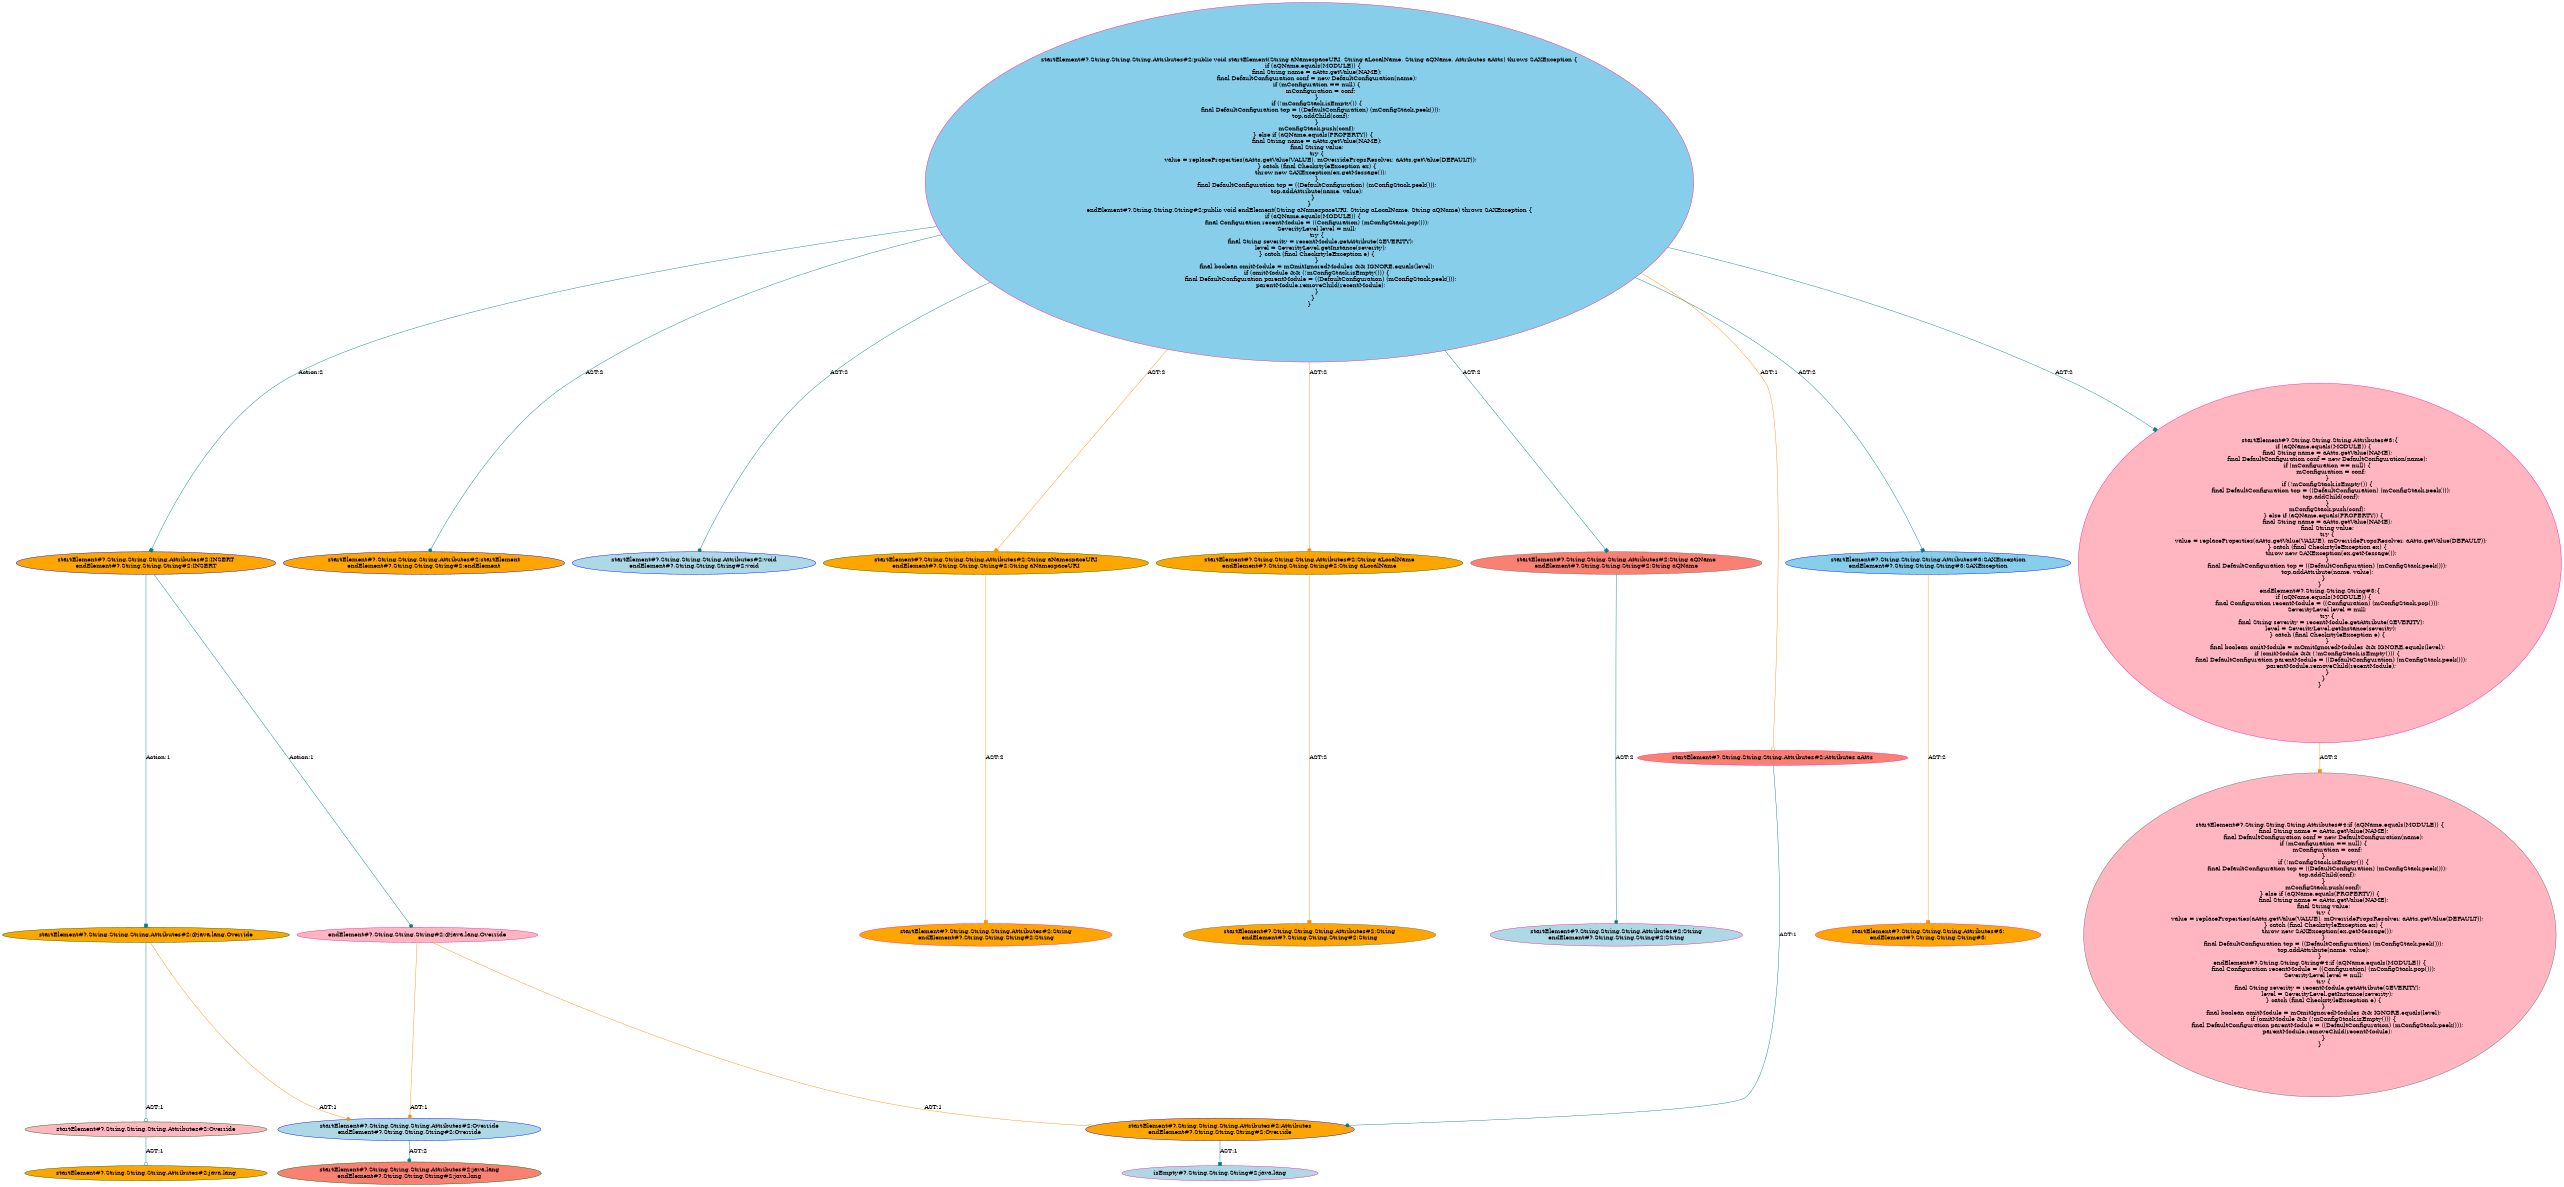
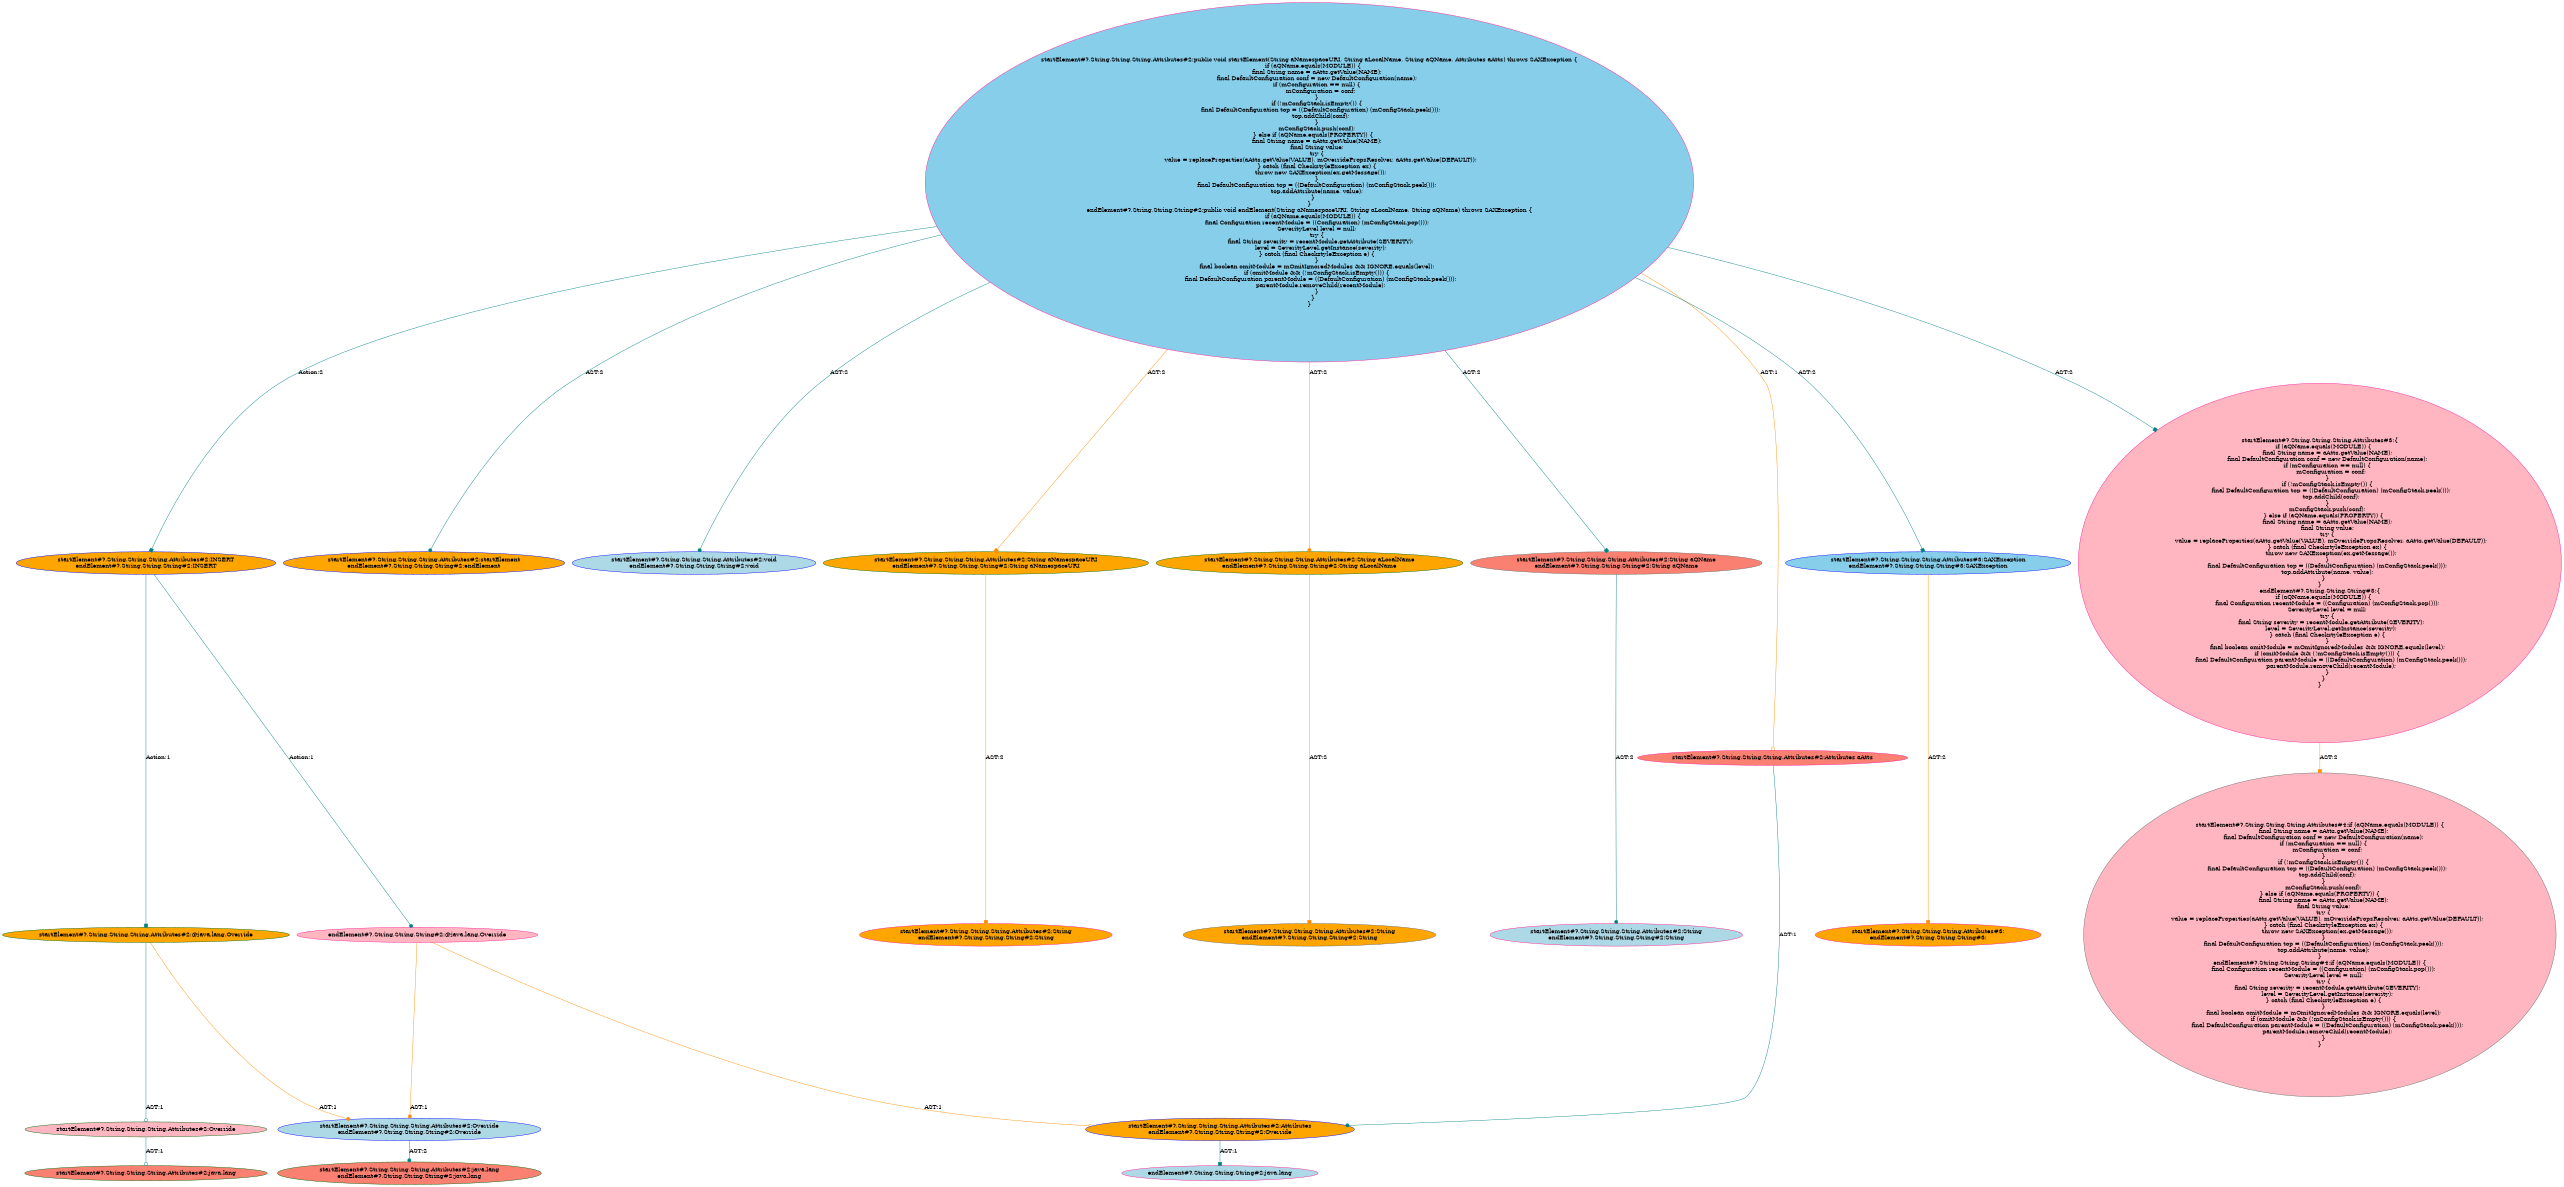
node "startElement#?,String,String,String,Attributes#2:java.lang": fillcolor orange -> salmon
node "isEmpty#?,String,String,String#2:java.lang": label "isEmpty#?,String,String,String#2:java.lang" -> "endElement#?,String,String,String#2:java.lang"
